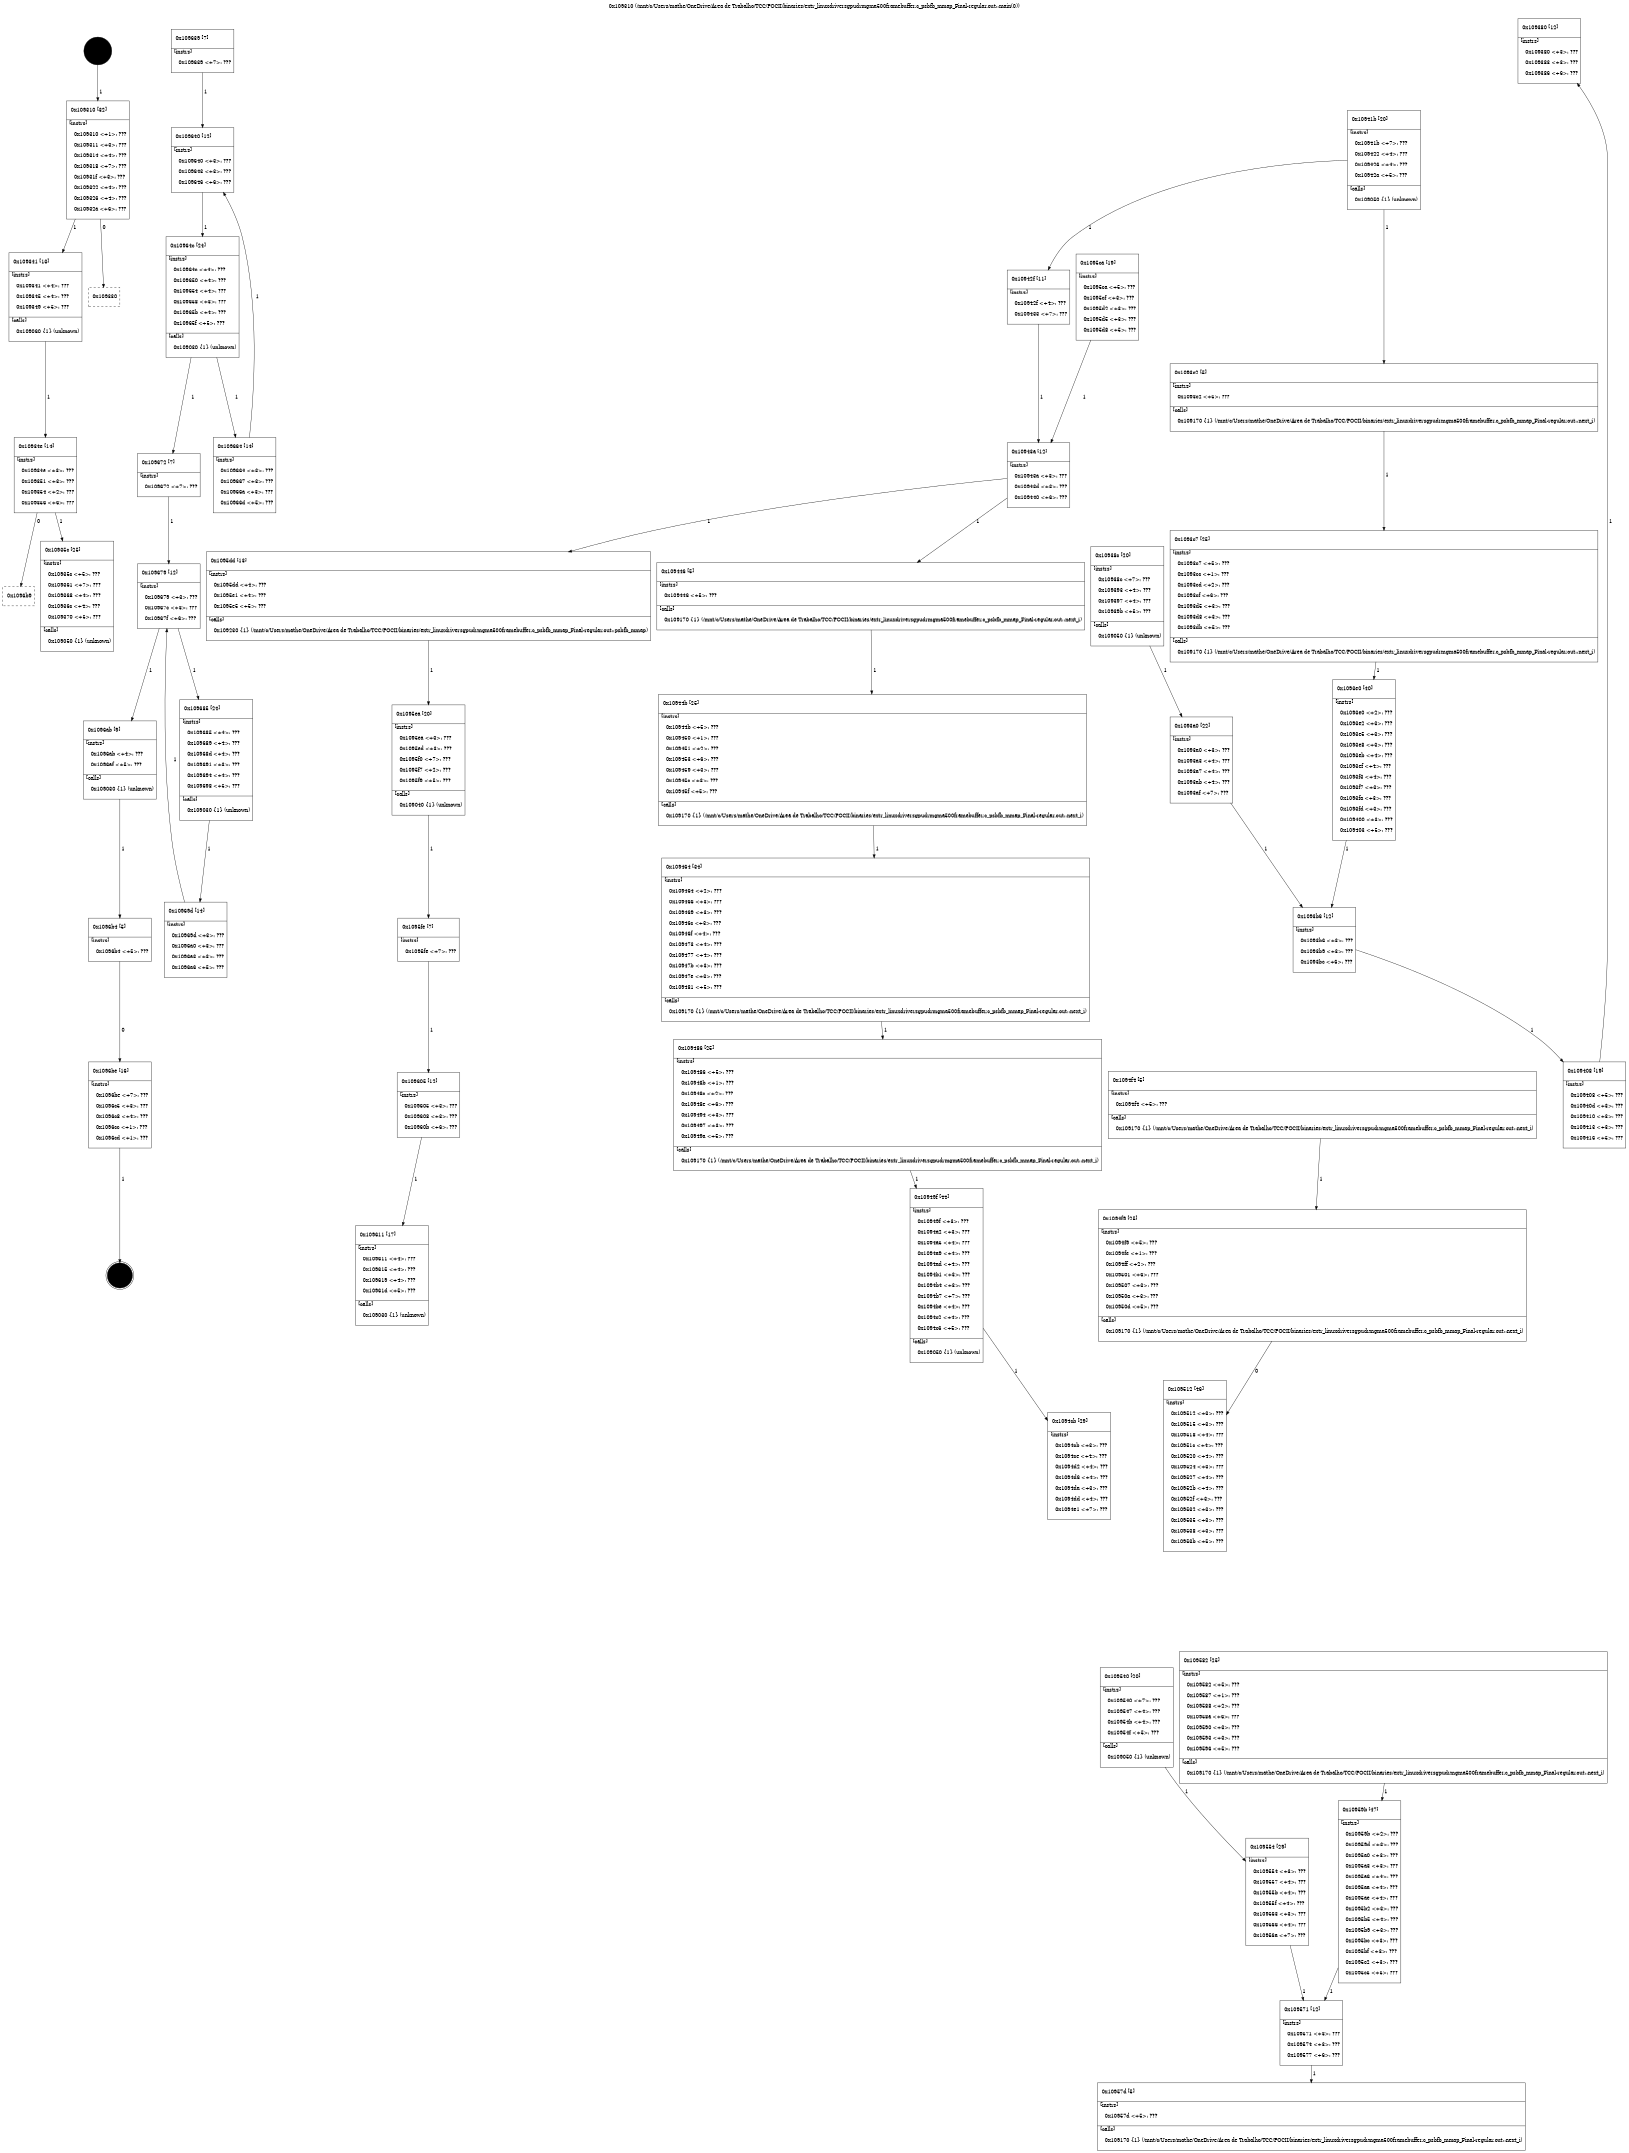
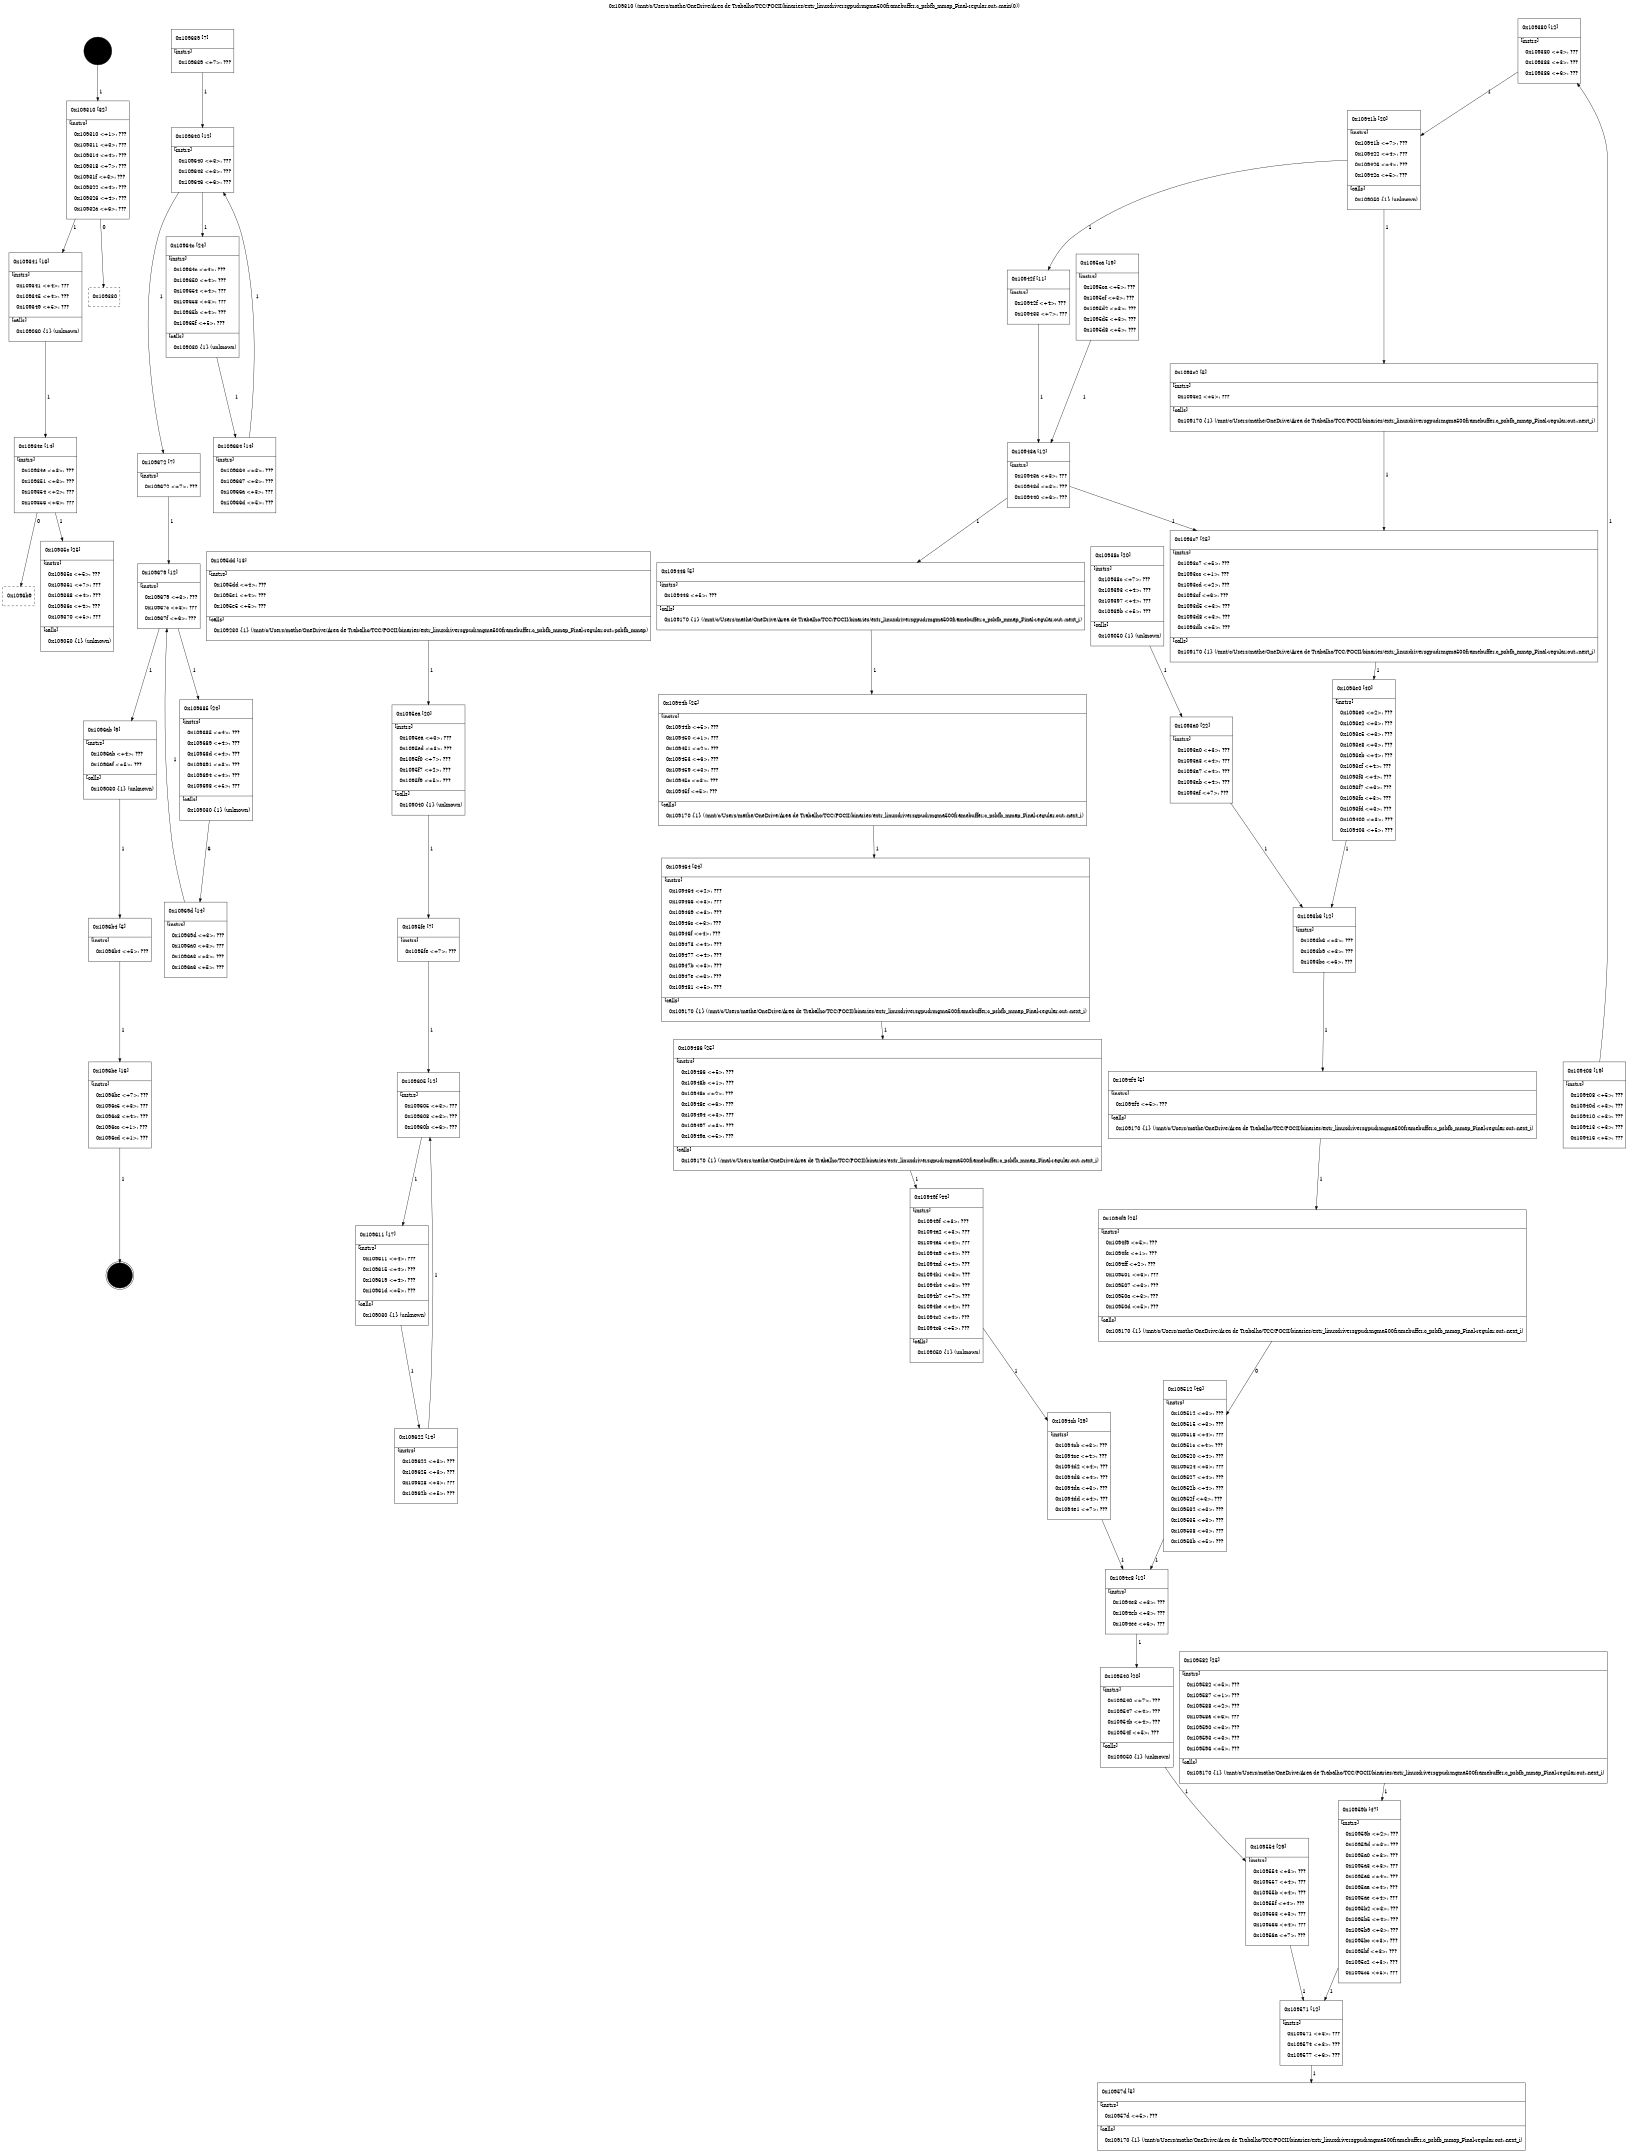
edge "0x109380 [12]" -> "0x10941b [20]": added, label "1"
edge "0x10964c [24]" -> "0x109672 [7]": now "0x109640 [12]" -> "0x109672 [7]"
edge "0x10943a [12]" -> "0x1095dd [13]": now "0x10943a [12]" -> "0x1093c7 [25]"
edge "0x109685 [24]" -> "0x10969d [14]": label " 1" -> " 6"
edge "0x1093b6 [12]" -> "0x109408 [19]": now "0x1093b6 [12]" -> "0x1094f4 [5]"
edge "0x1096b4 [5]" -> "0x1096be [16]": label " 0" -> " 1"
node "0x109622 [14]": added
node "0x1094e8 [12]": added
